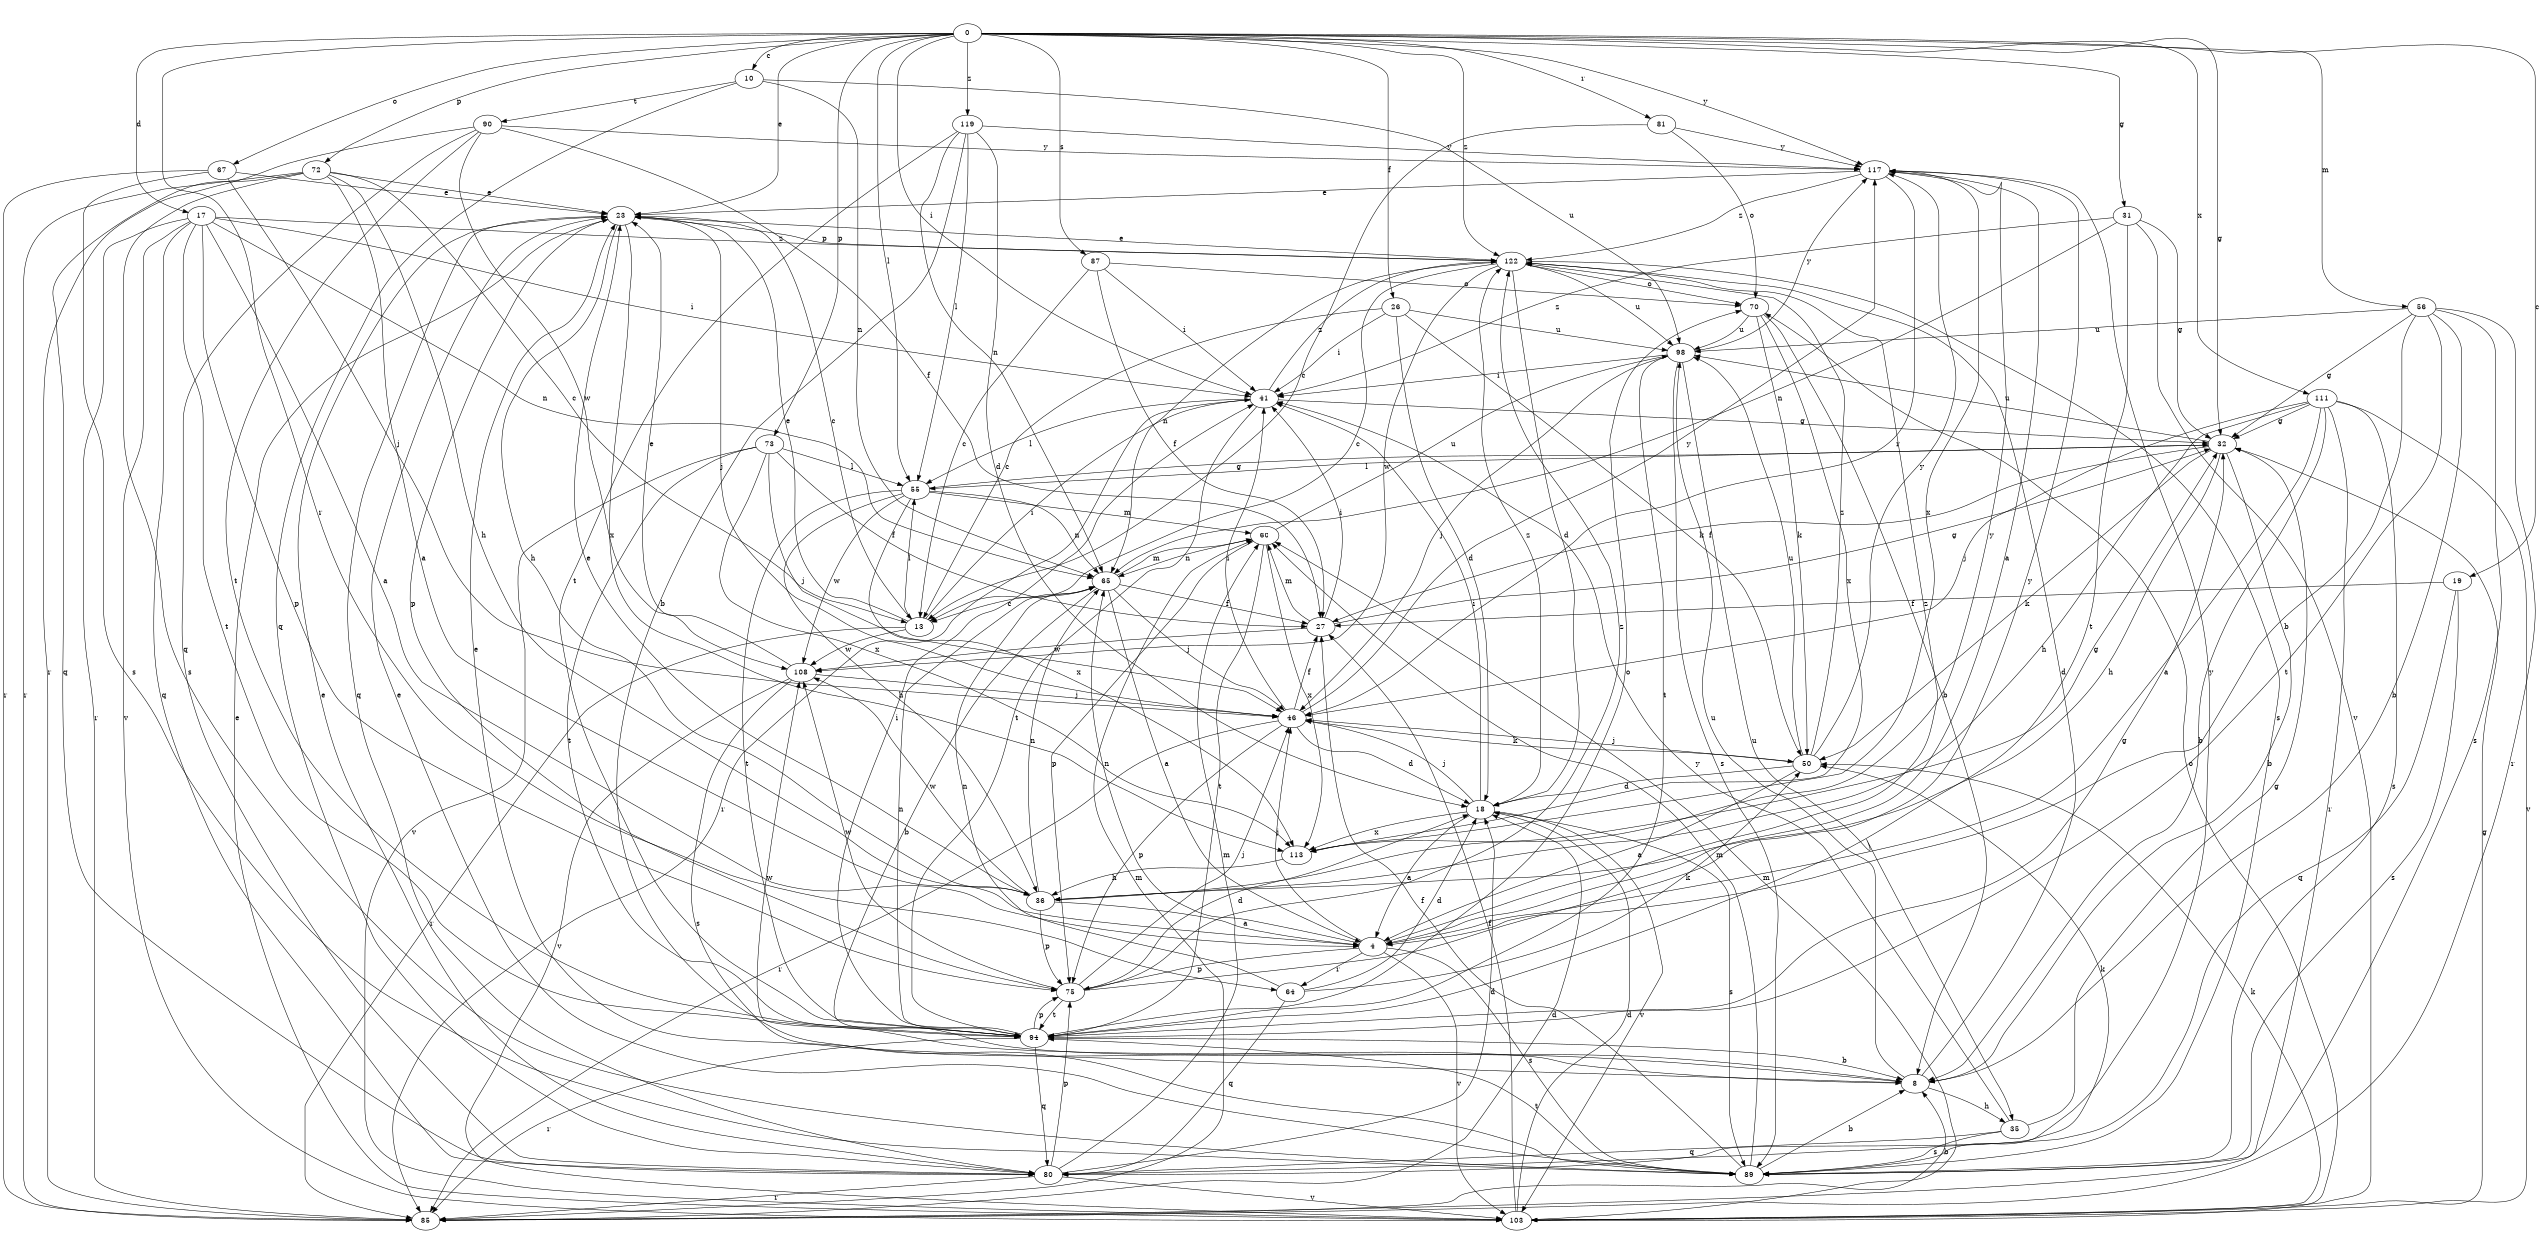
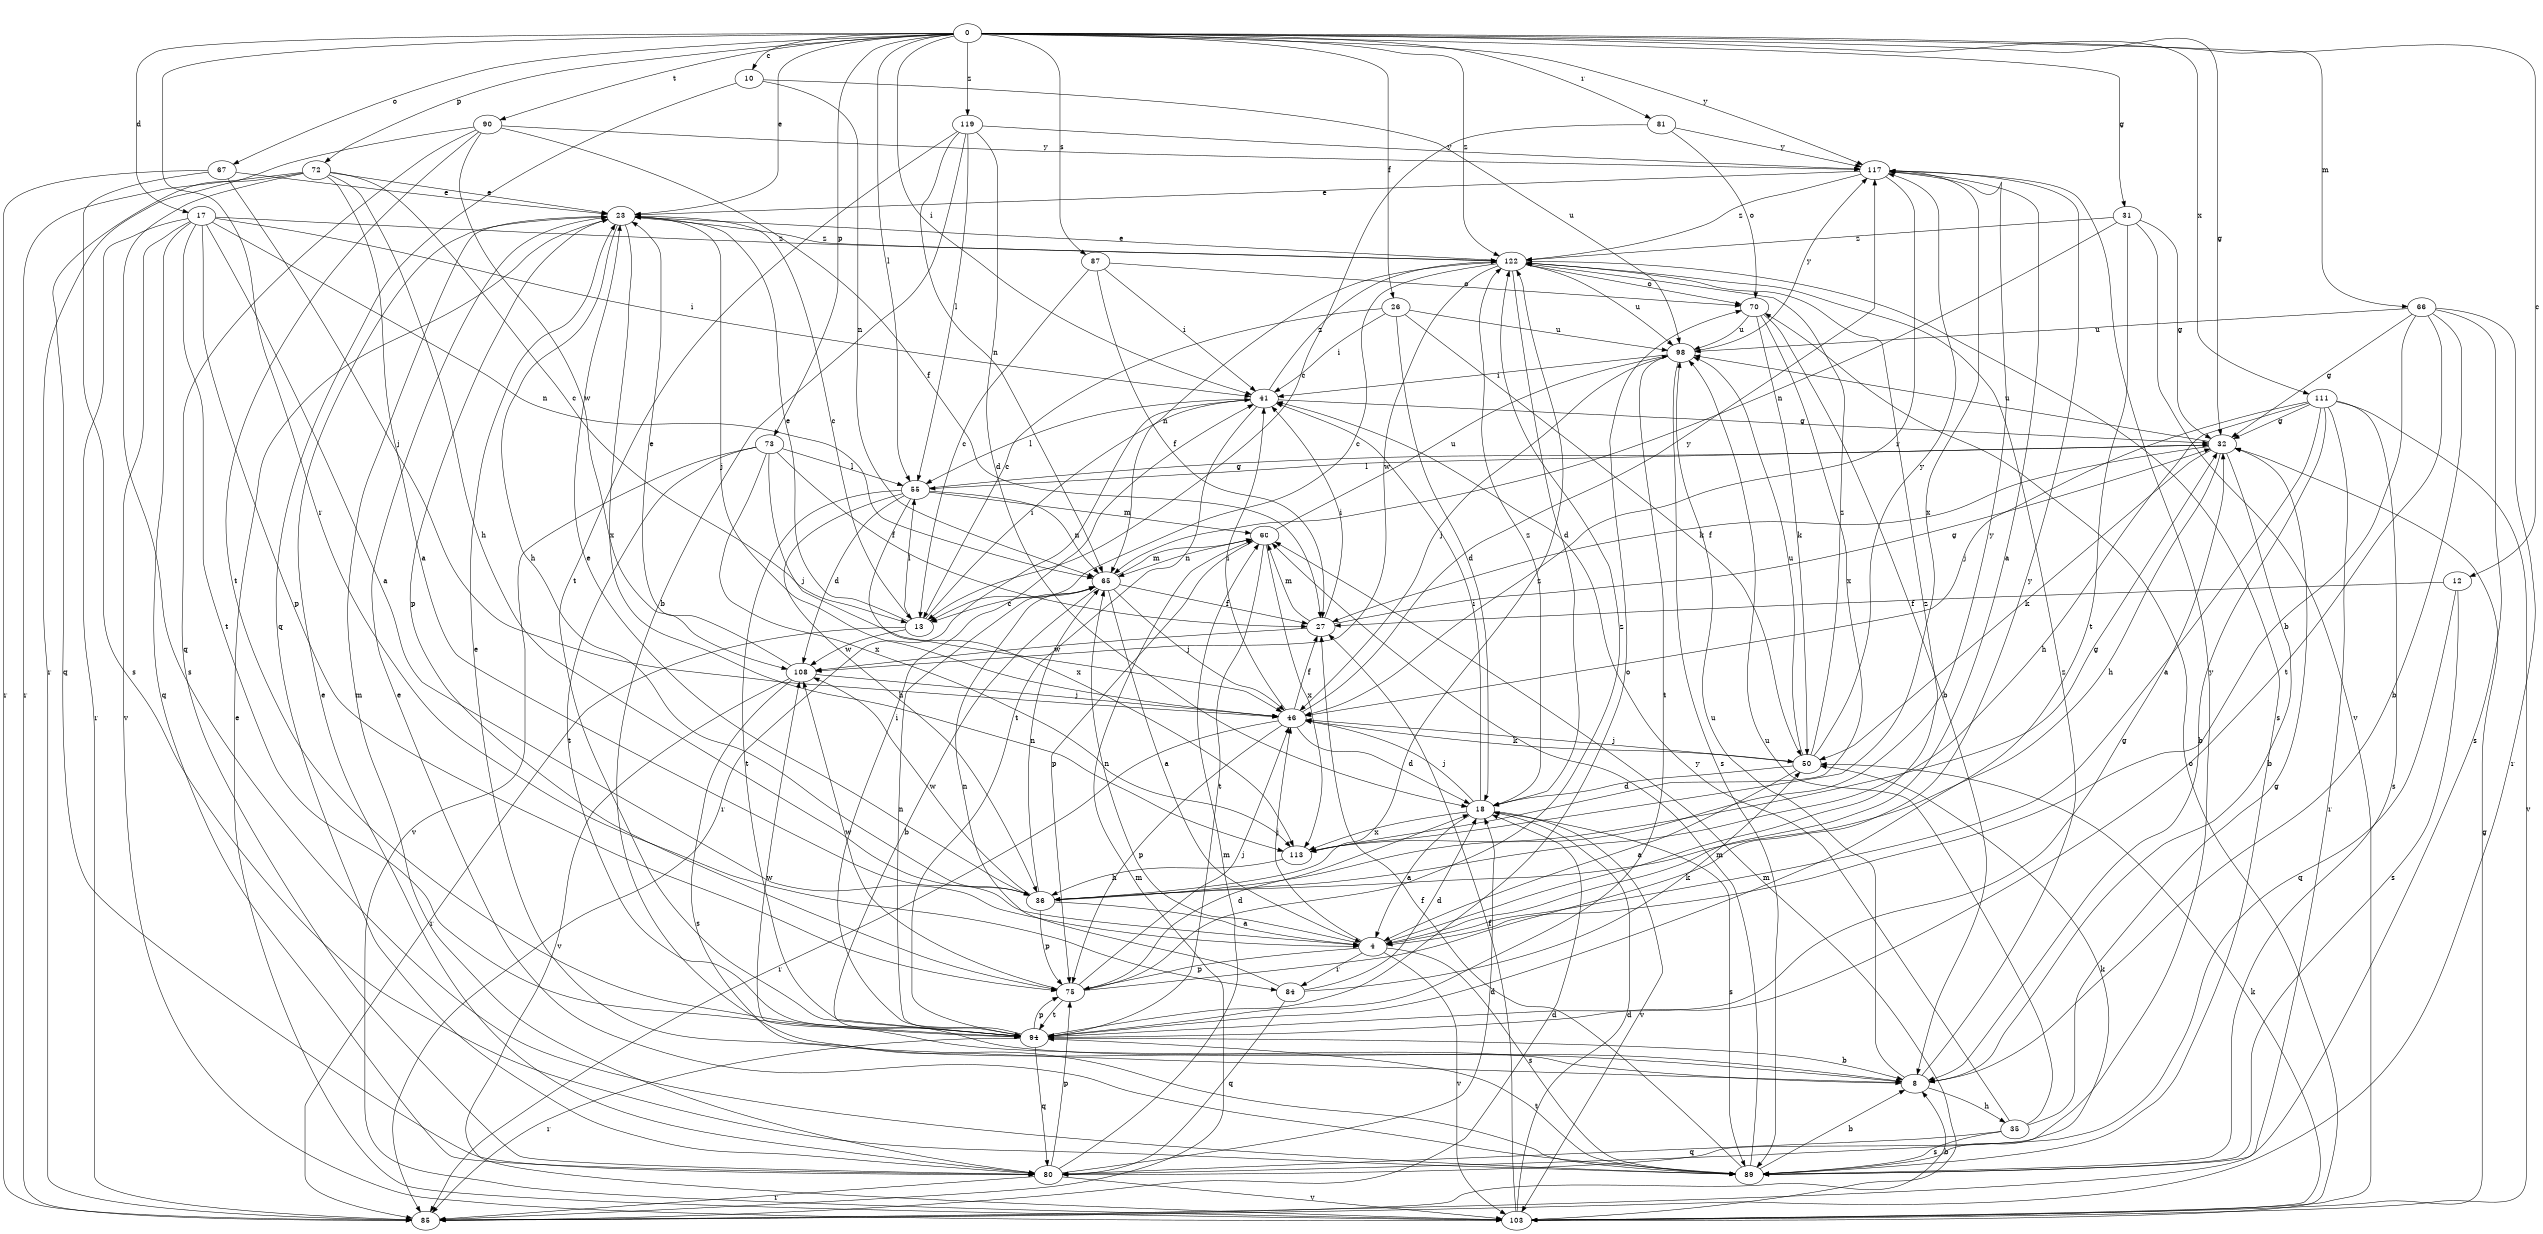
edge "10" -> "90": now "0" -> "90"
edge "23" -> "122": label "p" -> "z"
edge "31" -> "41": now "31" -> "122"
node "56": label "56" -> "66"
edge "55" -> "108": label "w" -> "d"
node "19": label "19" -> "12"
edge "8" -> "122": label "d" -> "z"
edge "23" -> "80": label "q" -> "m"
edge "36" -> "122": added, label "z"
edge "98" -> "35": reversed
node "64": label "64" -> "84"
